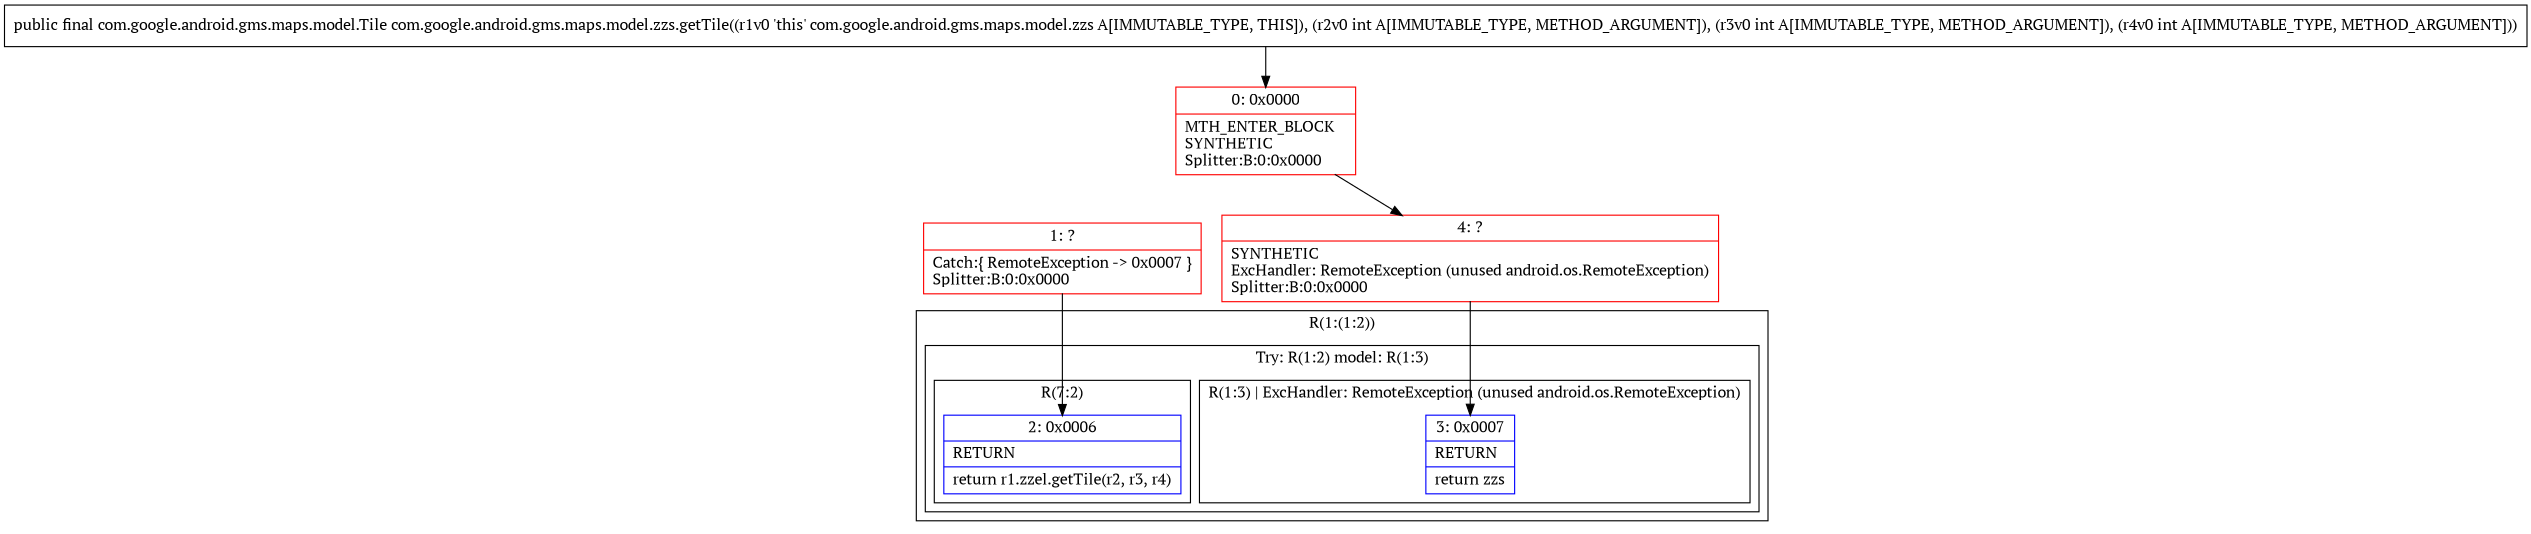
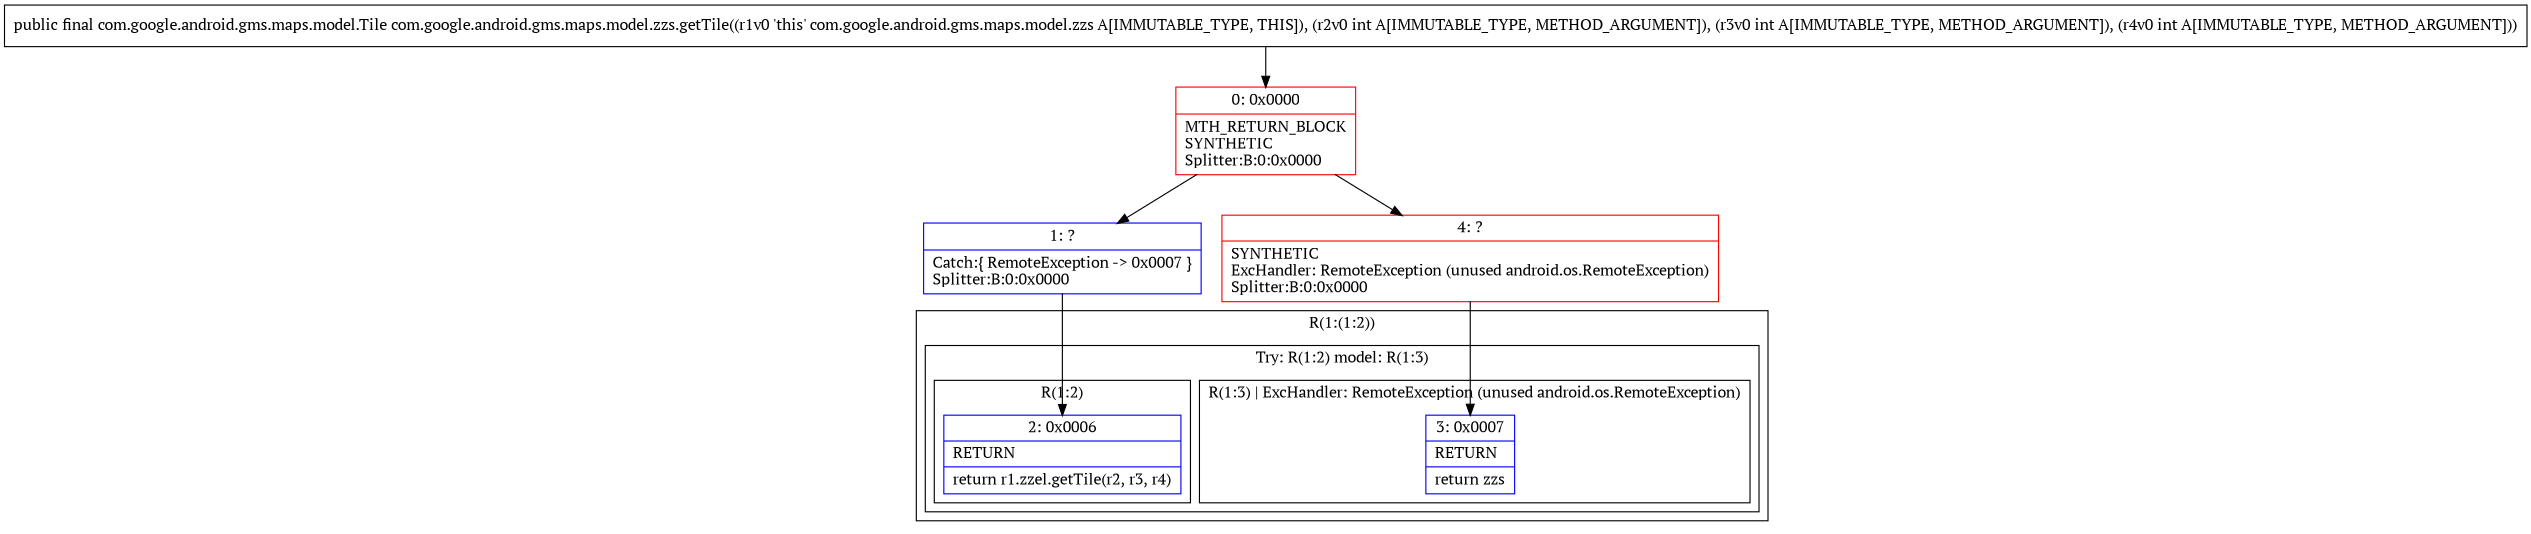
node "0: 0x0000": text "MTH_ENTER_BLOCK" -> "MTH_RETURN_BLOCK"
edge "0: 0x0000" -> "1: ?": added
node "1: ?": color red -> blue
cluster "R(7:2)": label "R(7:2)" -> "R(1:2)"
